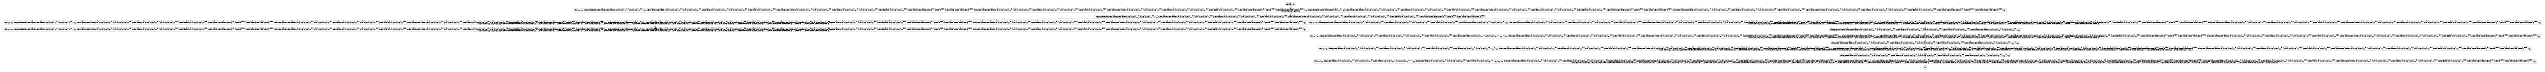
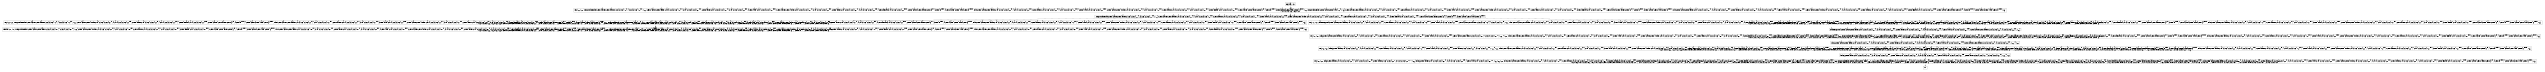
node "Leaf": text "neq(v" -> "member(v"
